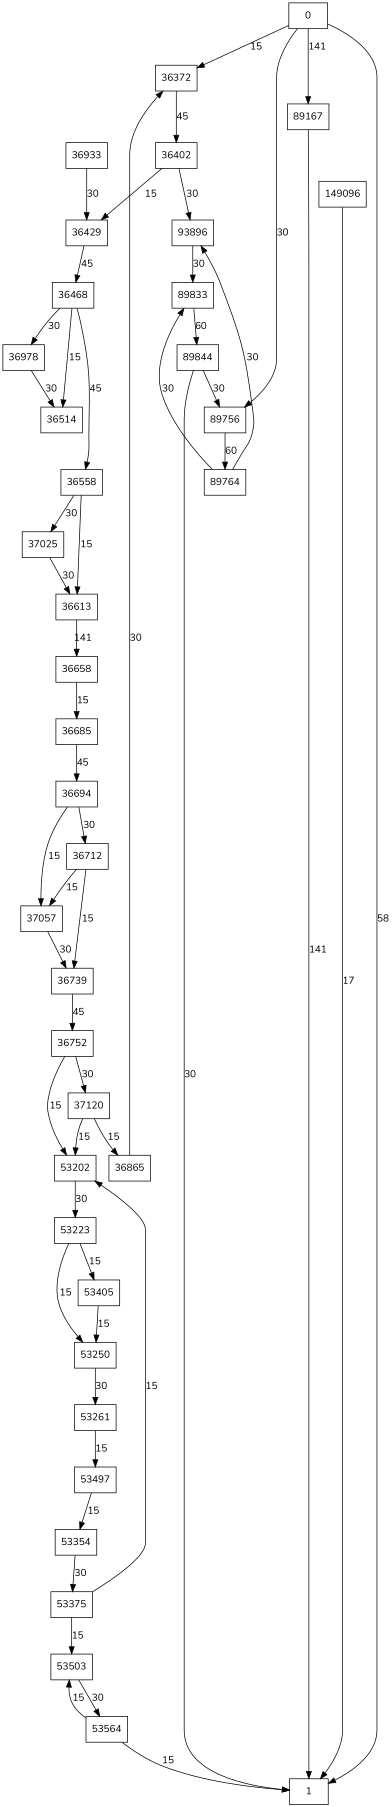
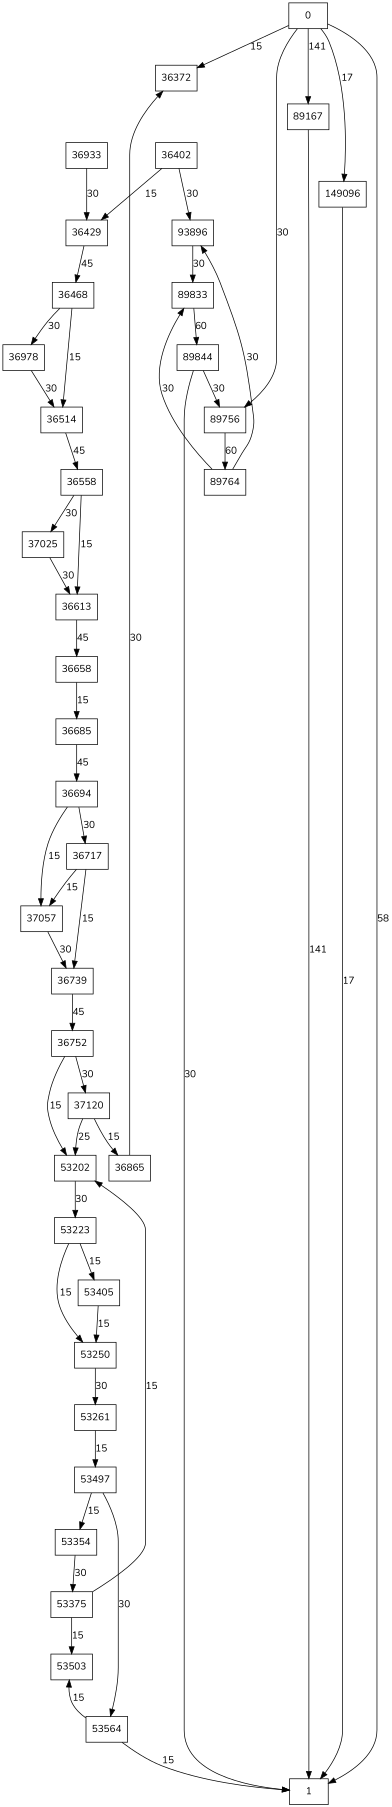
edge "0" -> "149096": added, label "17"
edge "36372" -> "36402": removed, label "45"
edge "36468" -> "36558": now "36514" -> "36558"
edge "36613" -> "36658": label "141" -> "45"
node "36712": label "36712" -> "36717"
edge "37120" -> "53202": label "15" -> "25"
edge "53503" -> "53564": now "53497" -> "53564"
